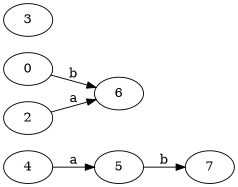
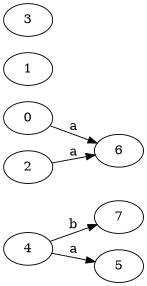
node "1": added
edge "0" -> "6": label "b" -> "a"
edge "5" -> "7": now "4" -> "7"
